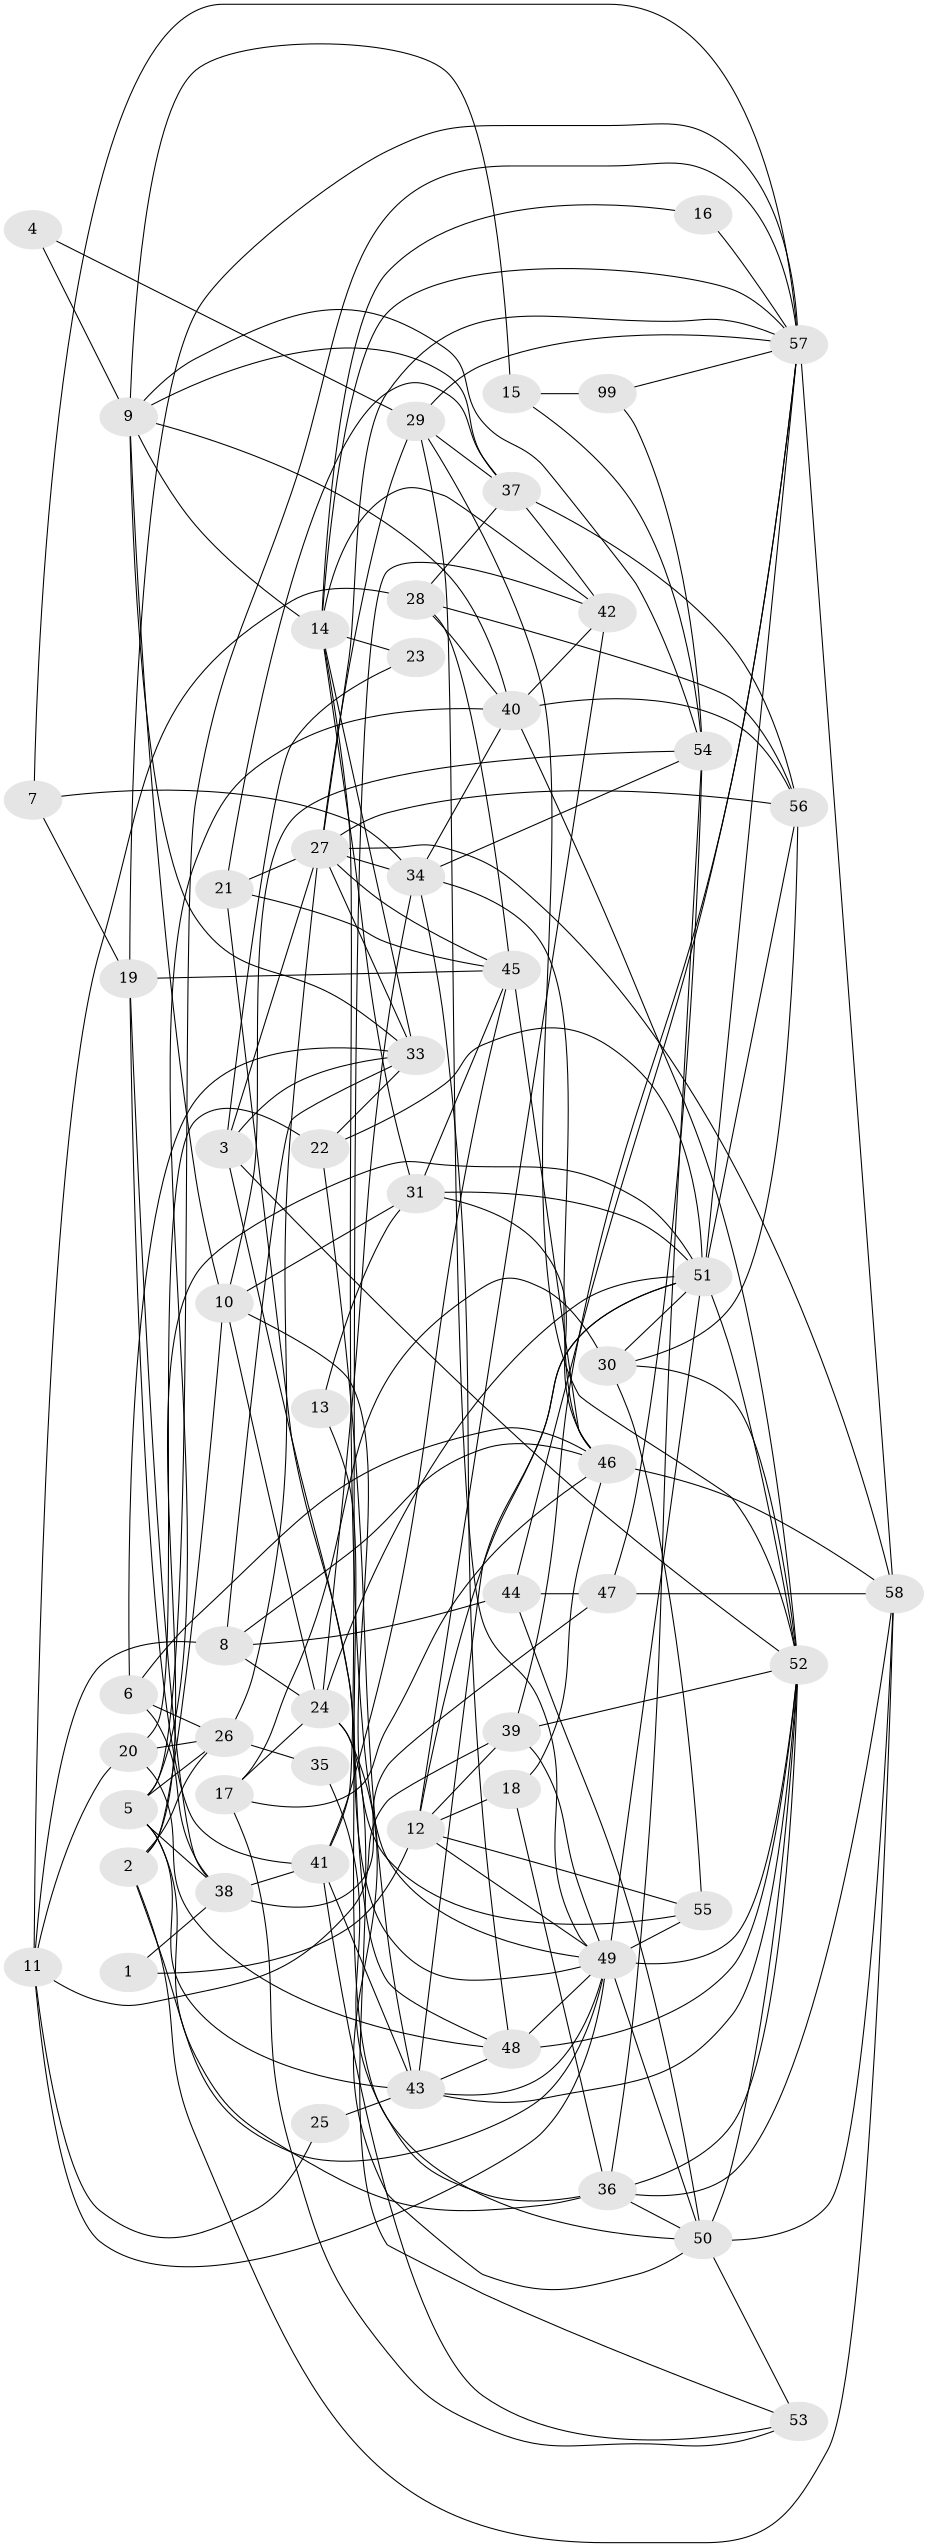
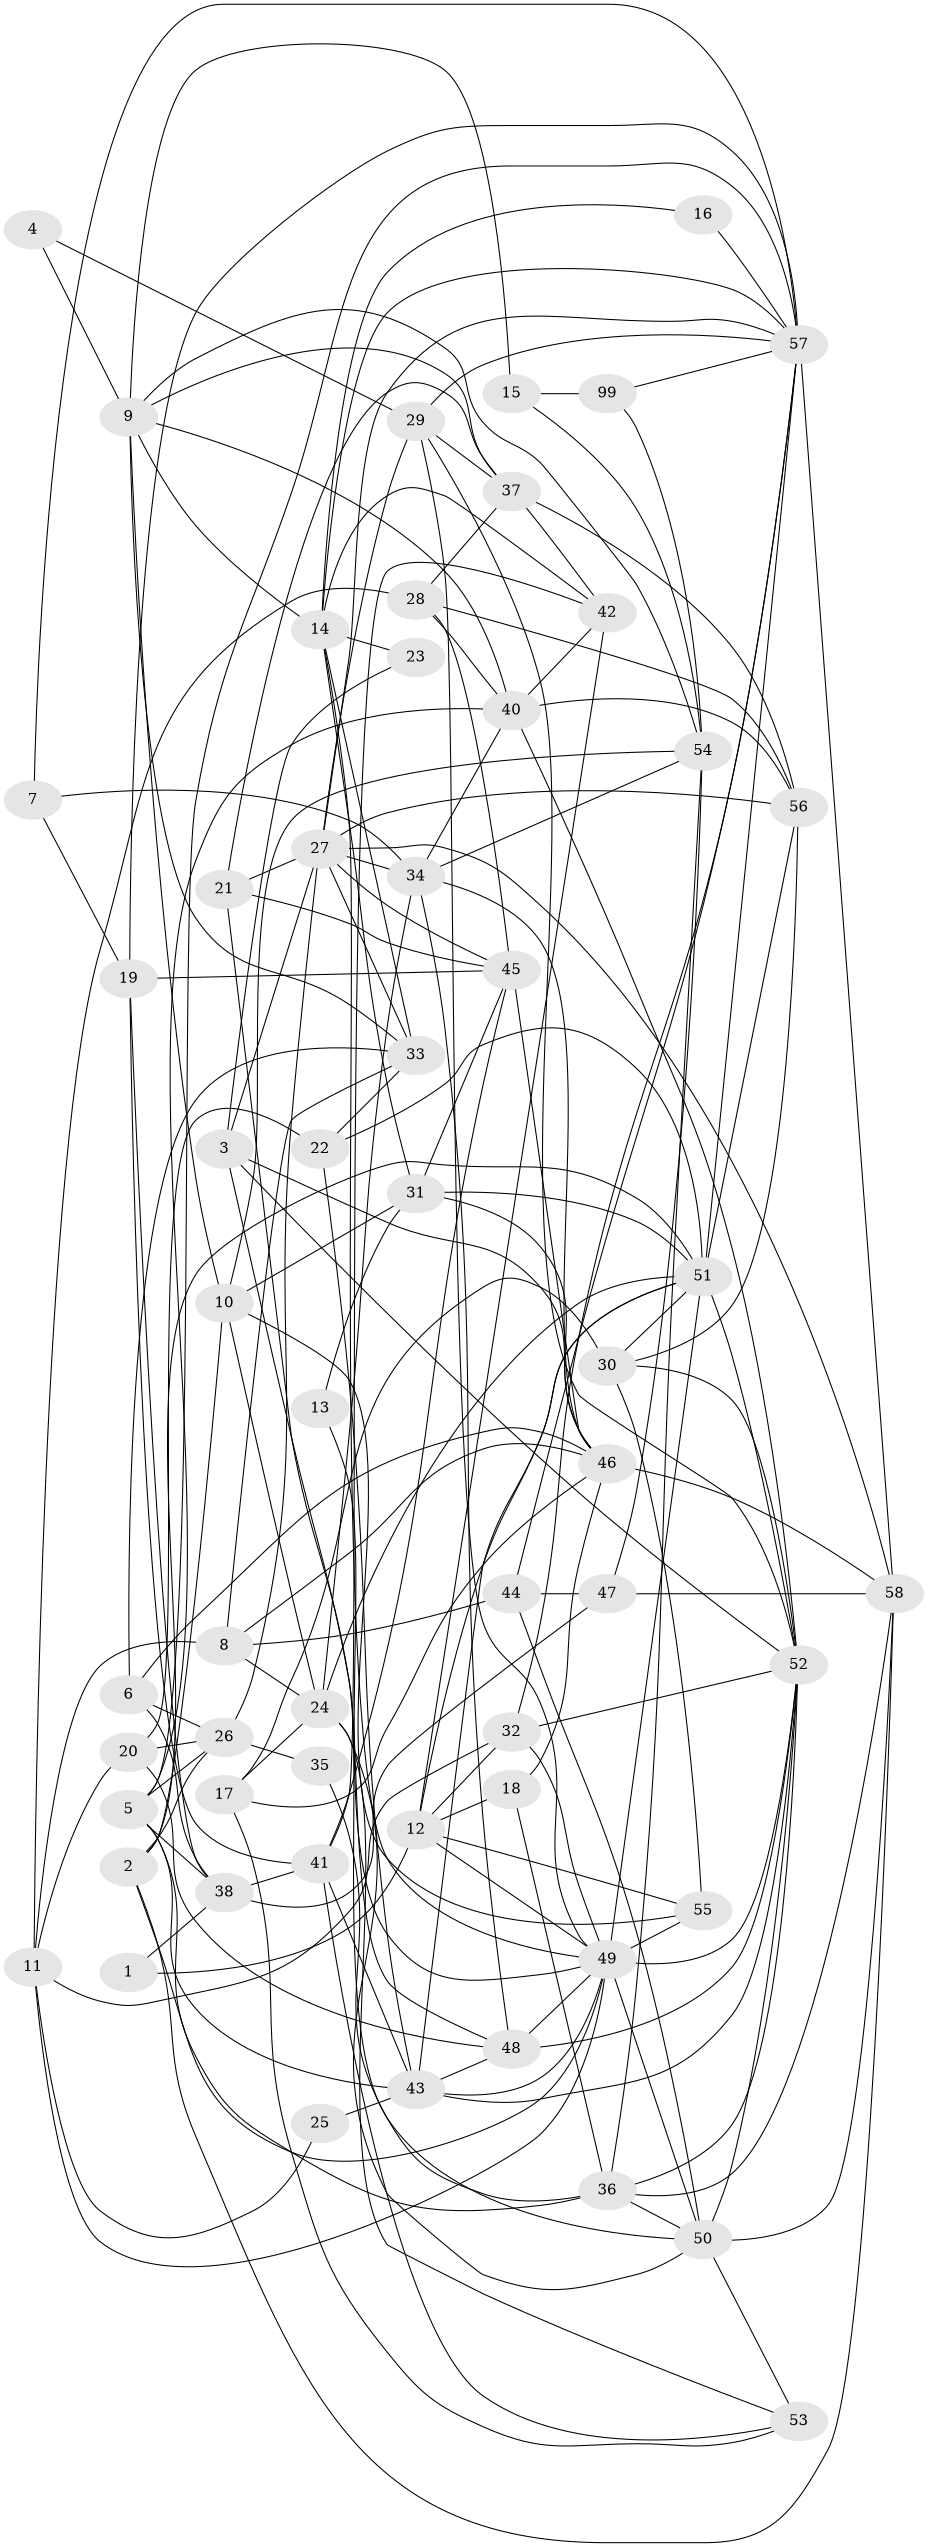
edge "33" -- "3": now "46" -- "3"
node "39": label "39" -> "32"
